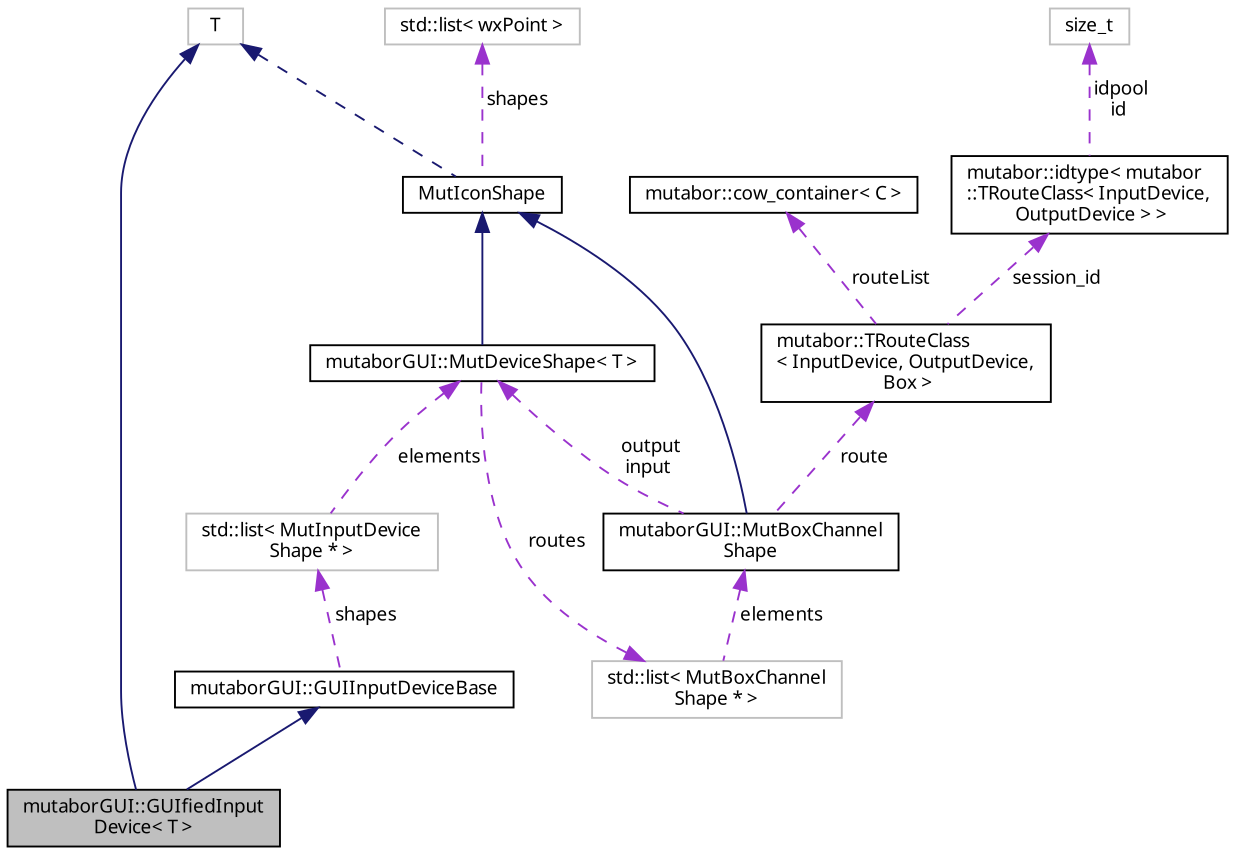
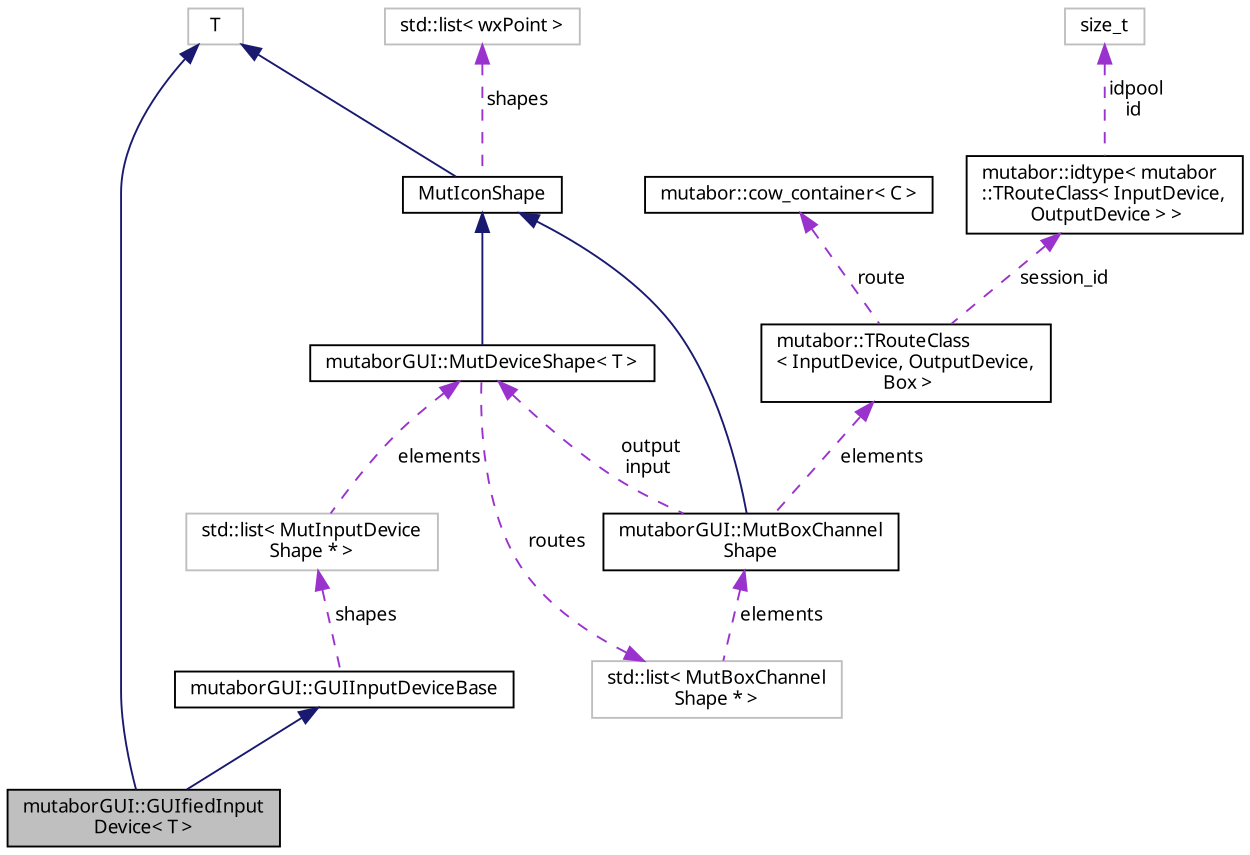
edge "MutIconShape" -> "T": style dashed -> solid
edge "mutabor::TRouteClass < InputDevice, OutputDevice, Box >" -> "mutabor::cow_container< C >": label " routeList" -> " route"
edge "mutaborGUI::MutBoxChannel Shape" -> "mutabor::TRouteClass < InputDevice, OutputDevice, Box >": label " route" -> " elements"
